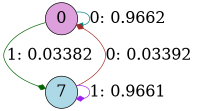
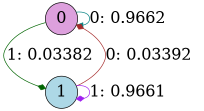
node "7": label "7" -> "1"
